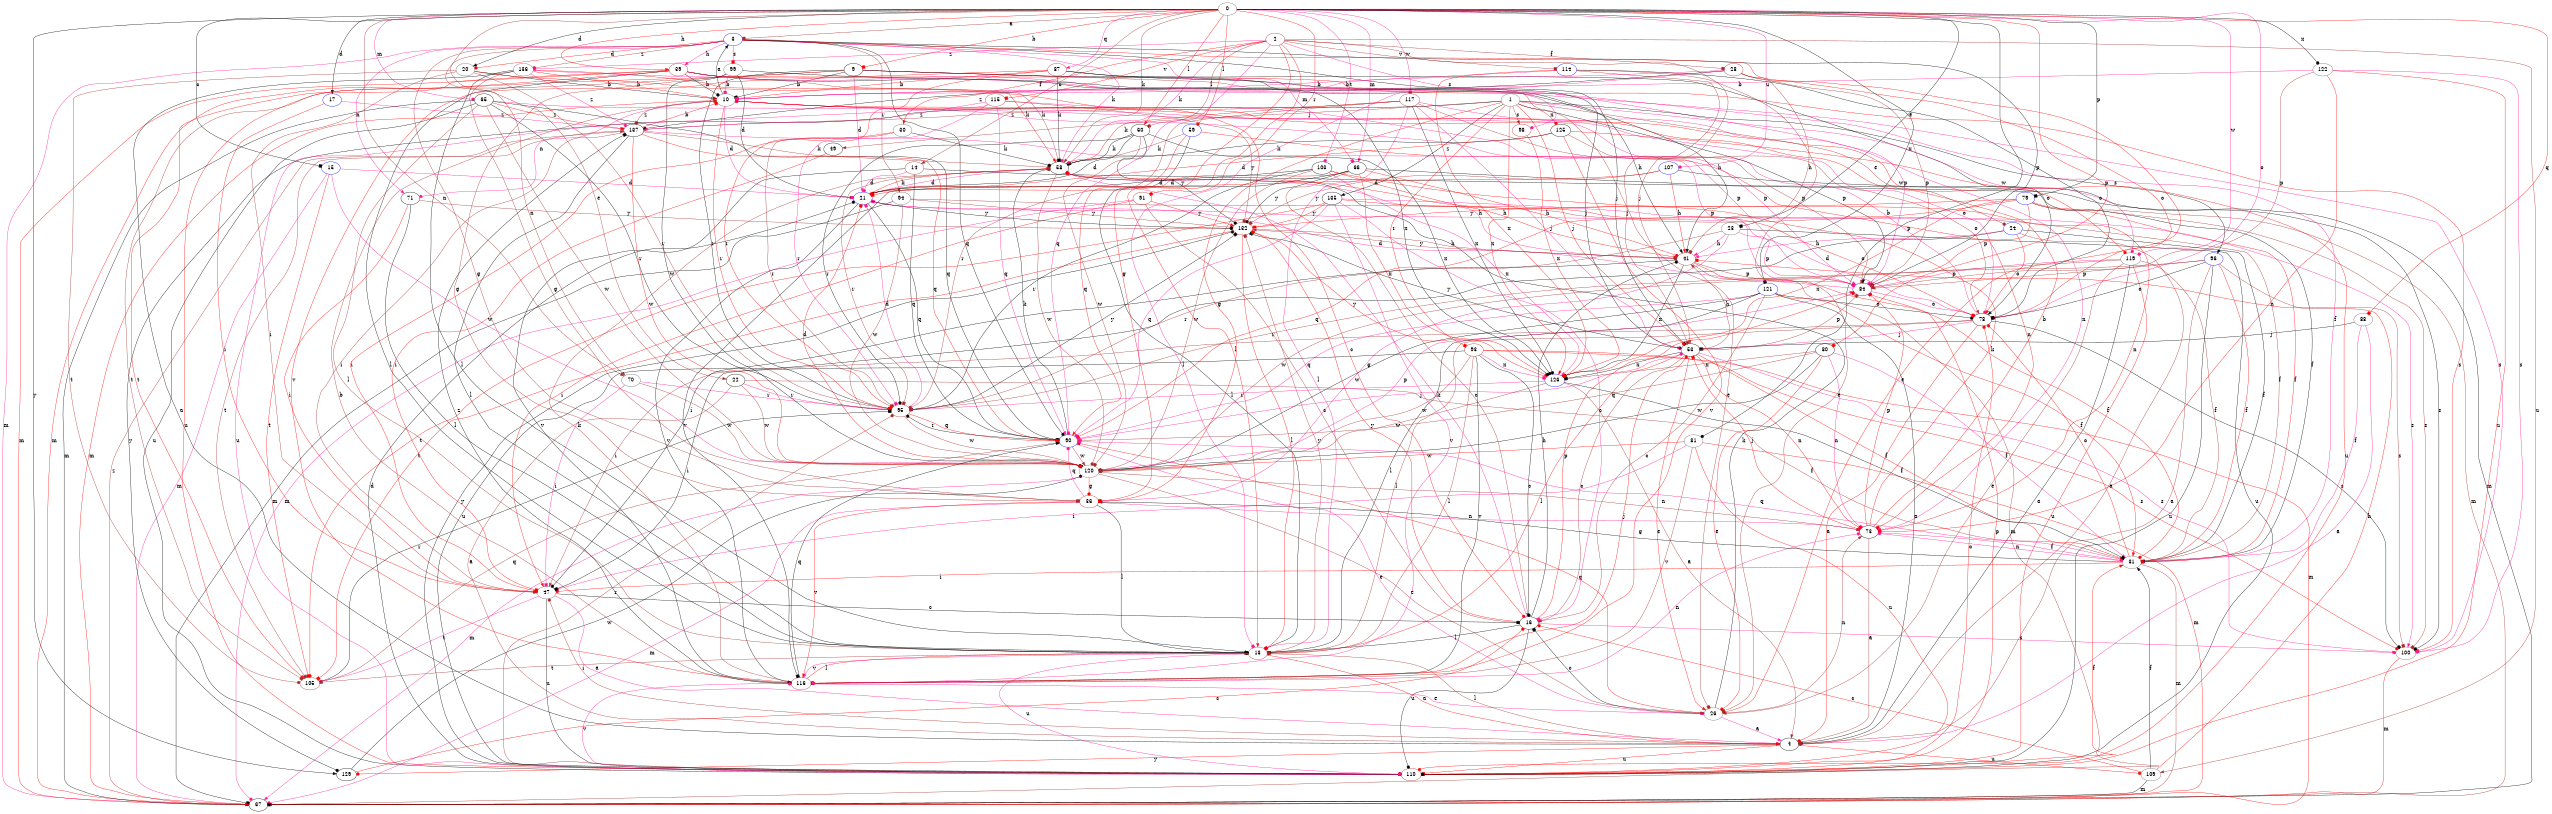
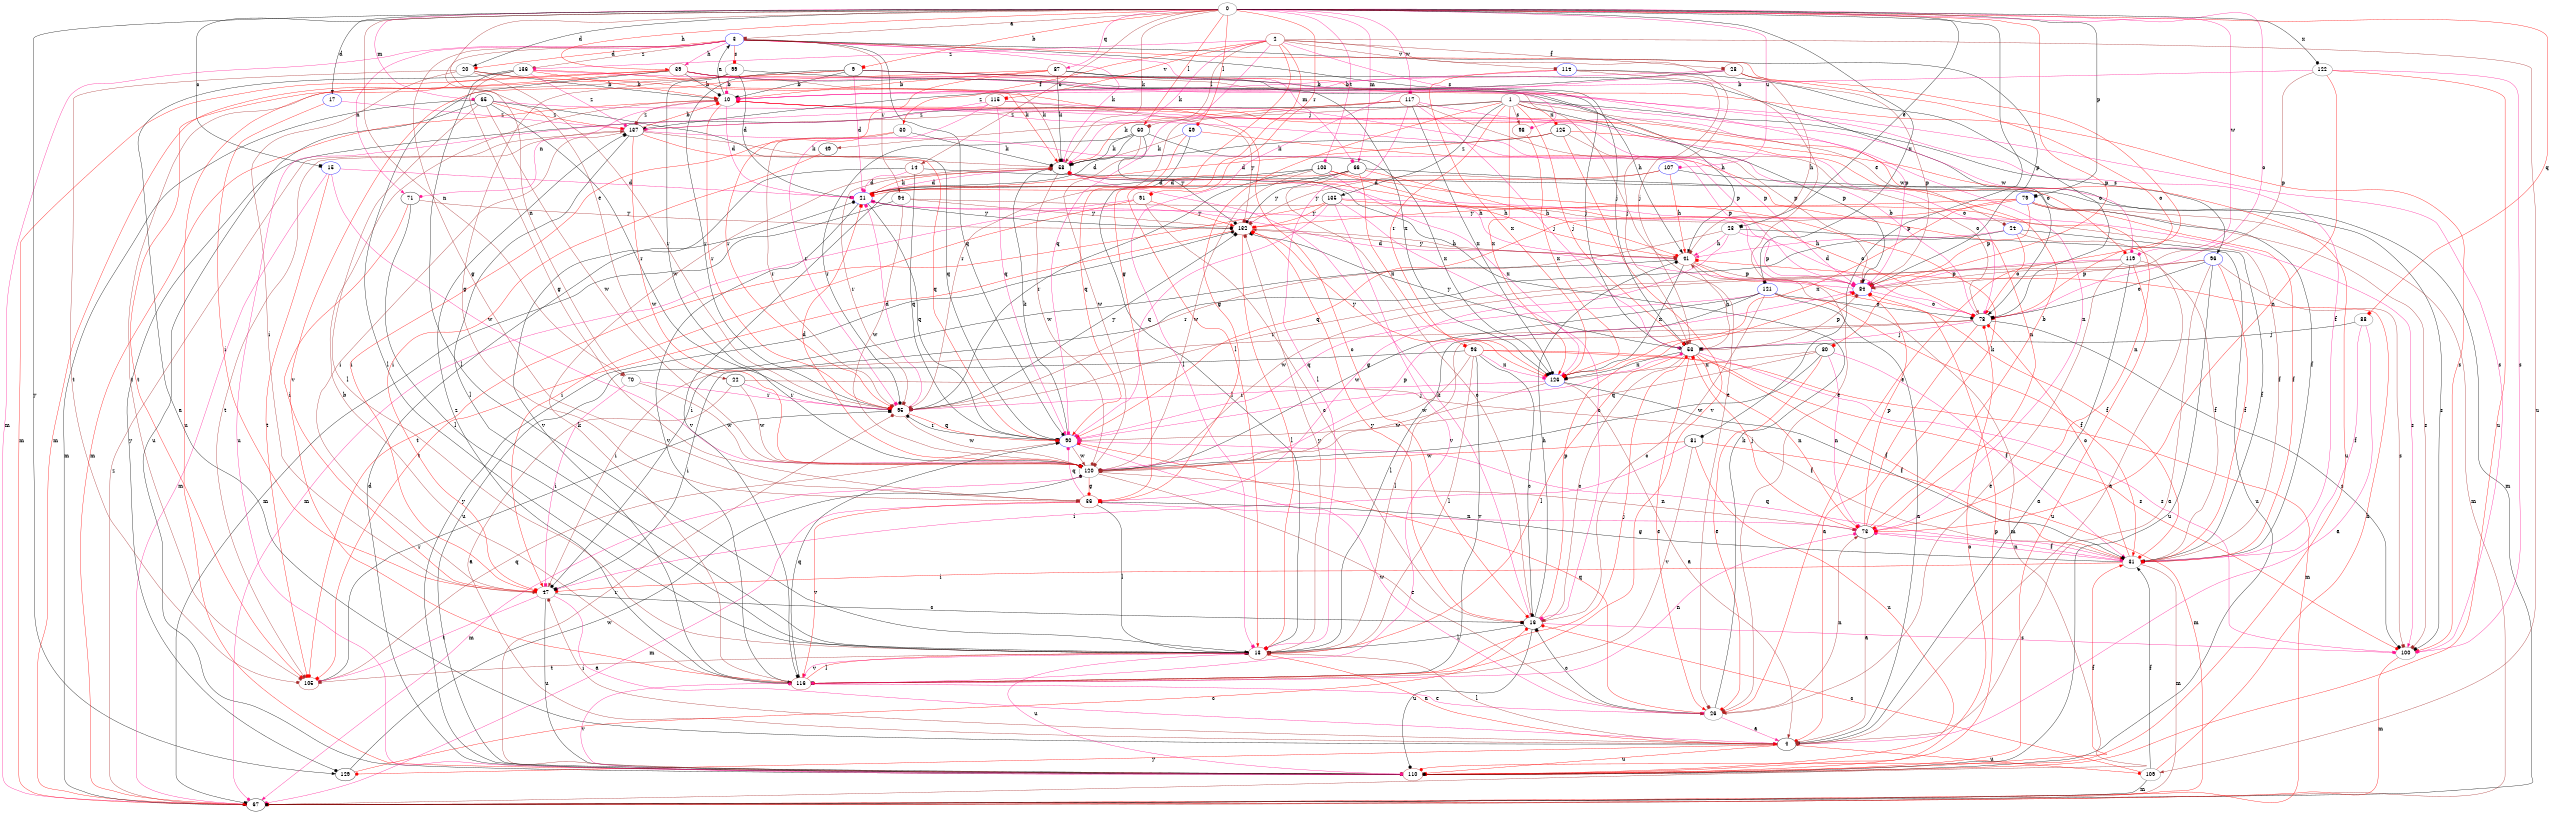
node "81": color gray40 -> black
edge "90" -> "26": label "e" -> "w"
